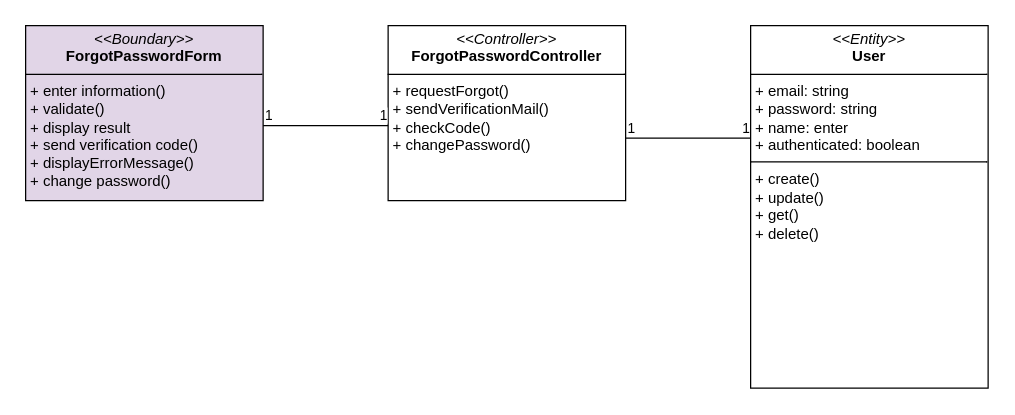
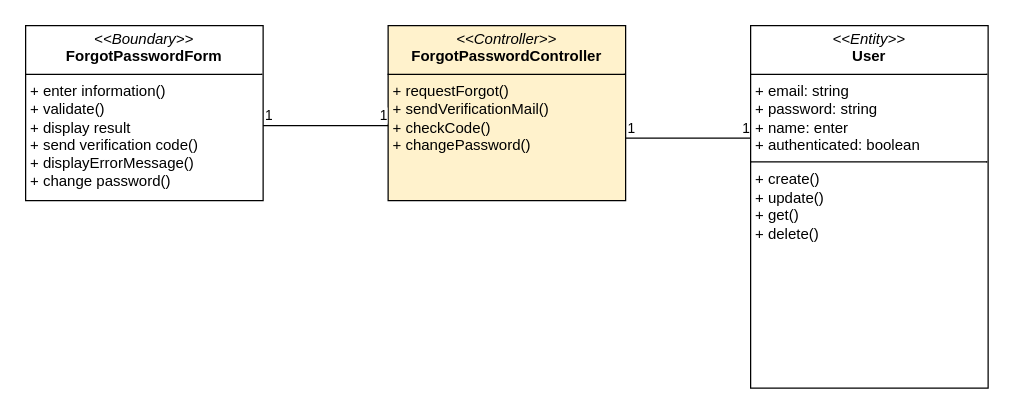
node "<<Boundary>> ForgotPasswordForm + enter information() + validate() + display result + send verification code() + displayErrorMessage() + change password()": fillcolor #e1d5e7 -> #ffffff
node "<<Controller>> ForgotPasswordController + requestForgot() + sendVerificationMail() + checkCode() + changePassword()": fillcolor #ffffff -> #fff2cc
